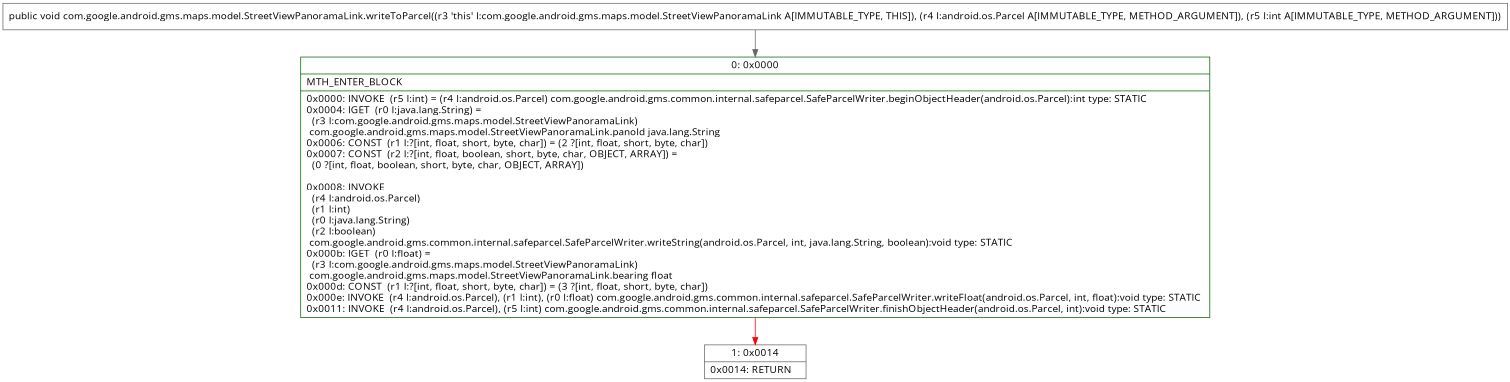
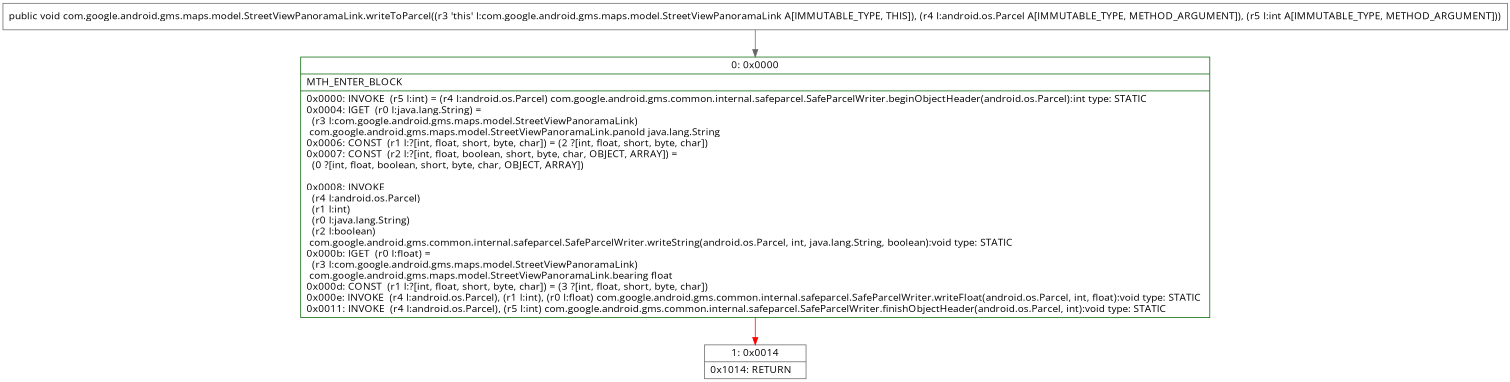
node "1: 0x0014": text "0x0014: RETURN" -> "0x1014: RETURN"
